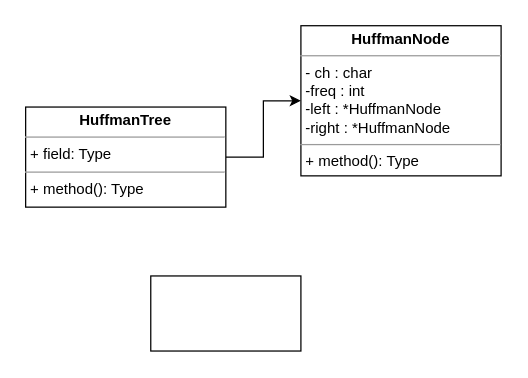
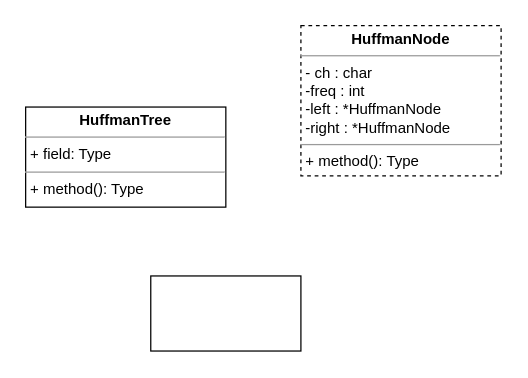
node "HuffmanNode - ch : char -freq : int -left : *HuffmanNode -right : *HuffmanNode + method(): Type": style solid -> dashed
edge "HuffmanTree + field: Type + method(): Type" -> "HuffmanNode - ch : char -freq : int -left : *HuffmanNode -right : *HuffmanNode + method(): Type": removed
